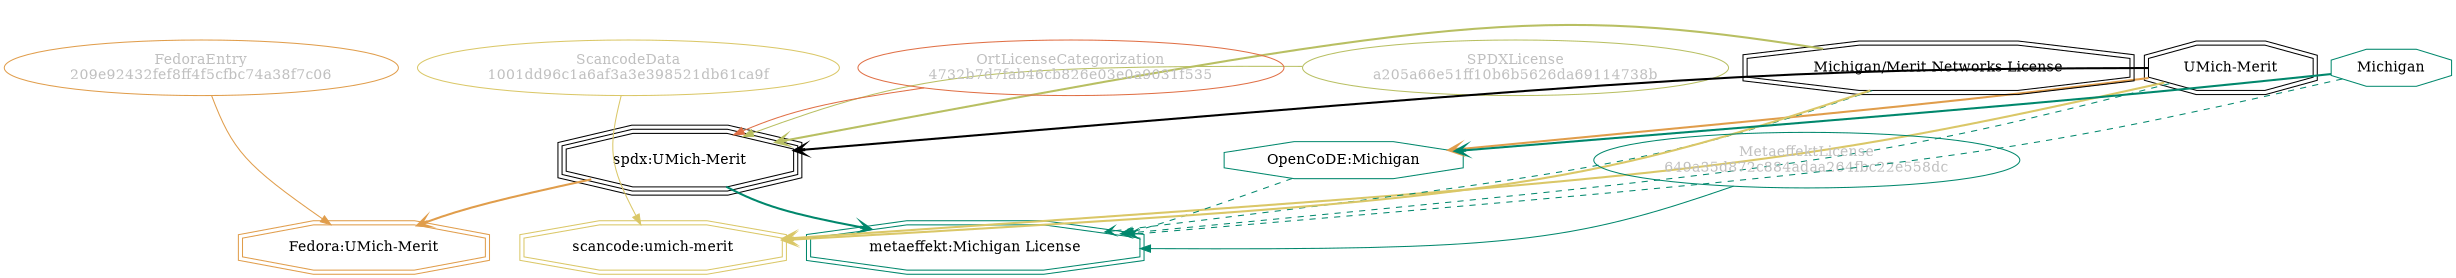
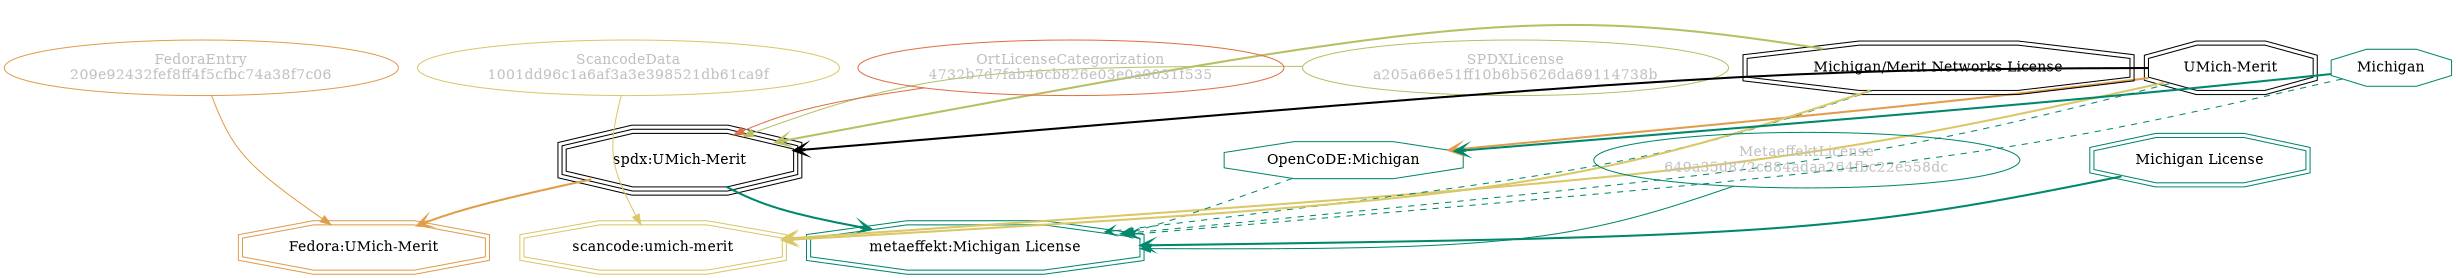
node "Michigan License": added
